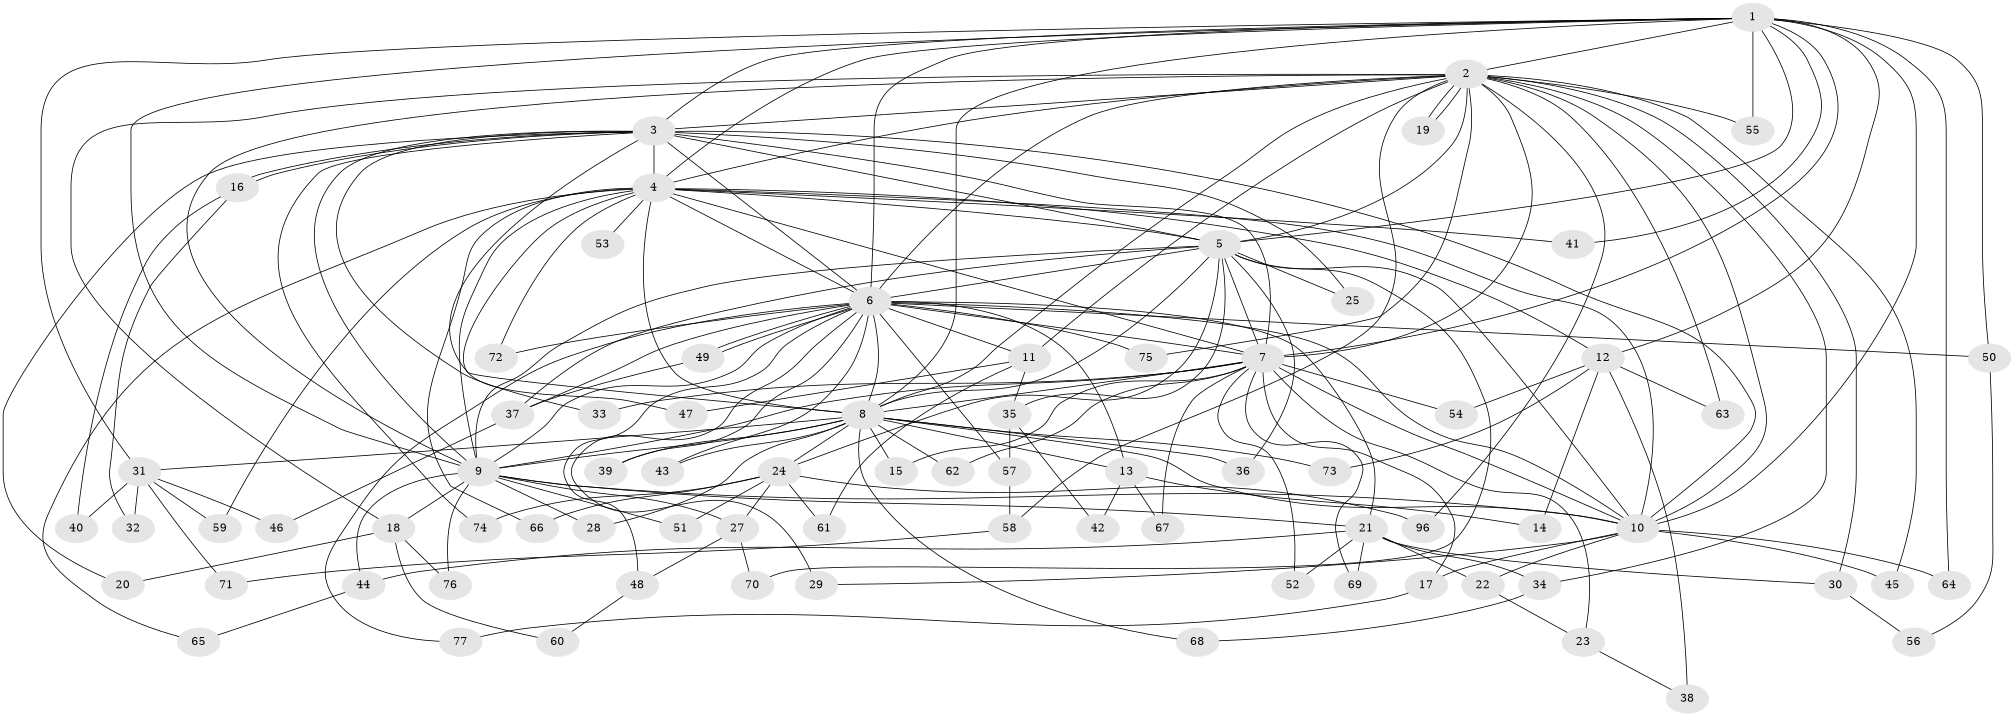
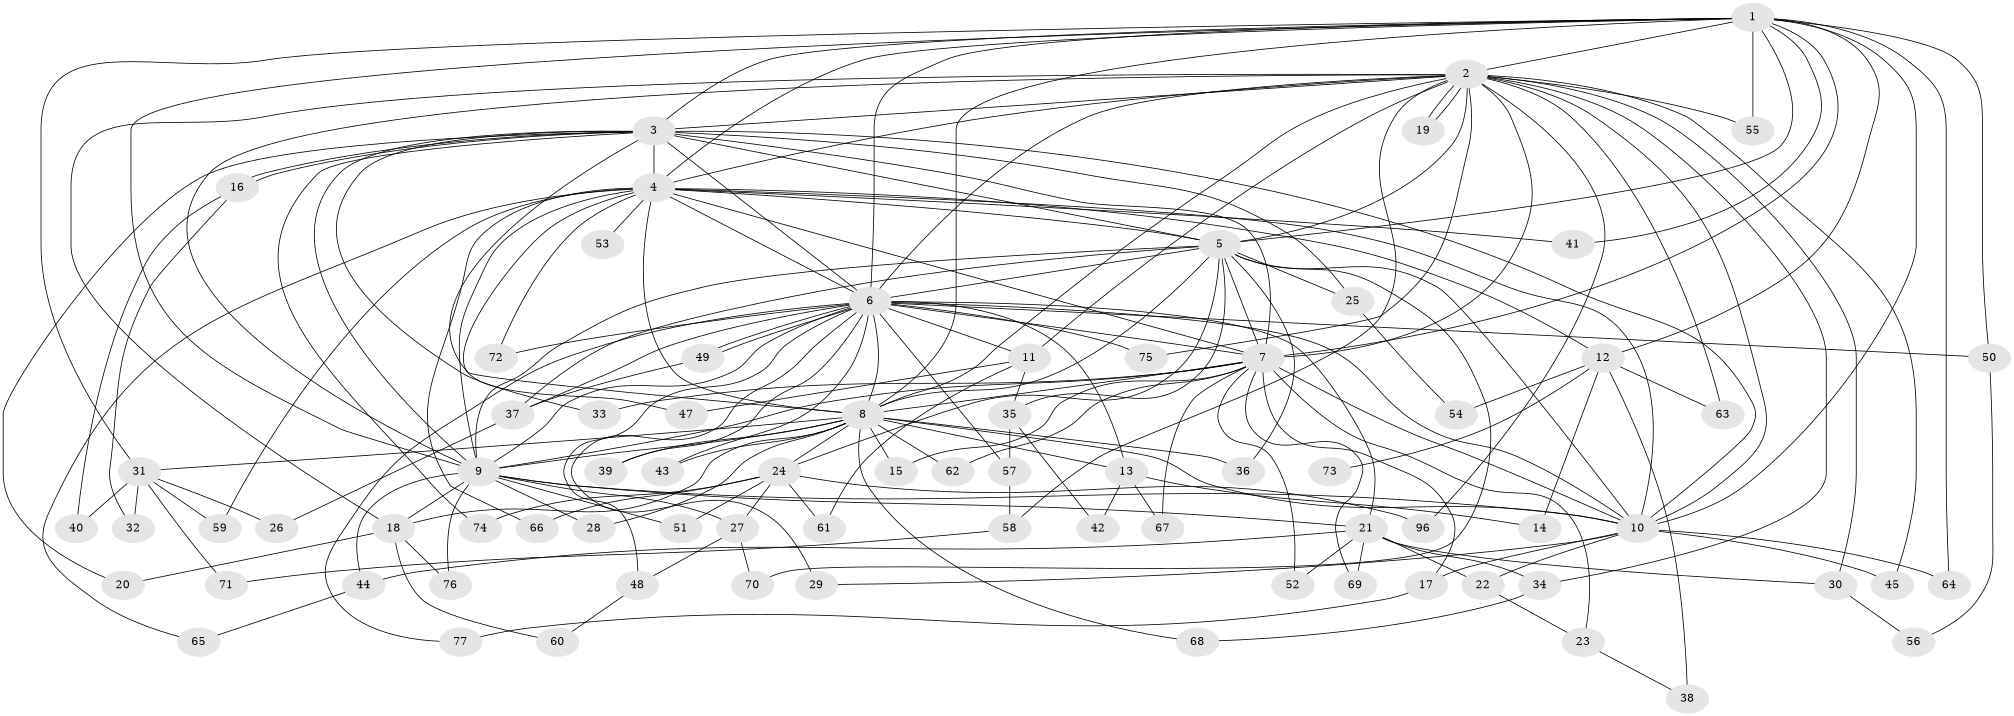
edge "7" -- "54": now "25" -- "54"
edge "8" -- "73": now "8" -- "18"
node "46": label "46" -> "26"
